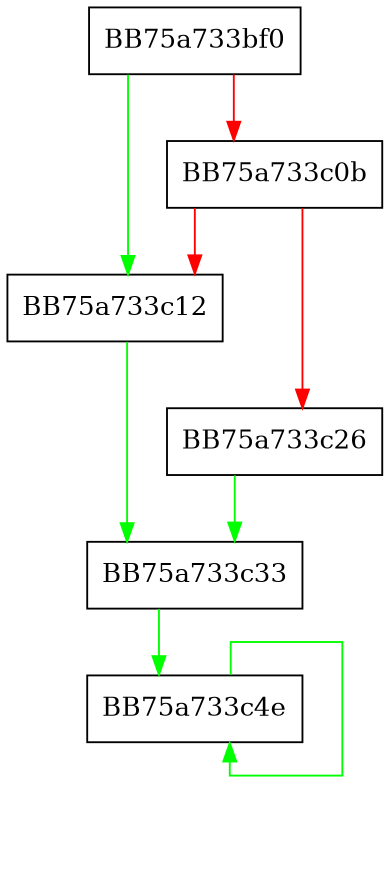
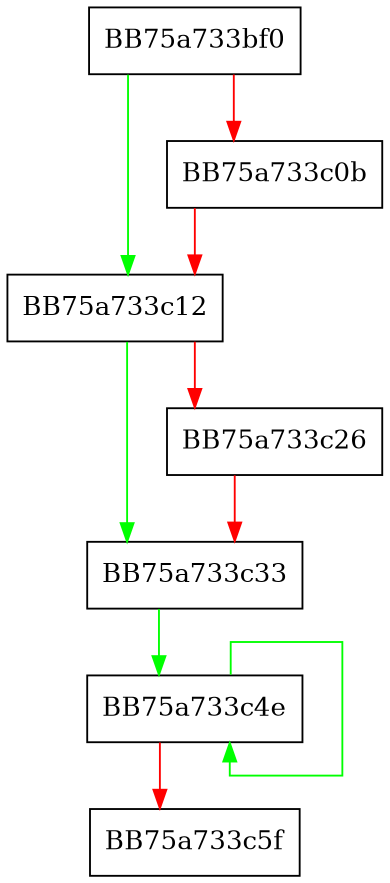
edge "BB75a733c0b" -> "BB75a733c26": now "BB75a733c12" -> "BB75a733c26"
edge "BB75a733c26" -> "BB75a733c33": color green -> red
node "BB75a733c5f": added
